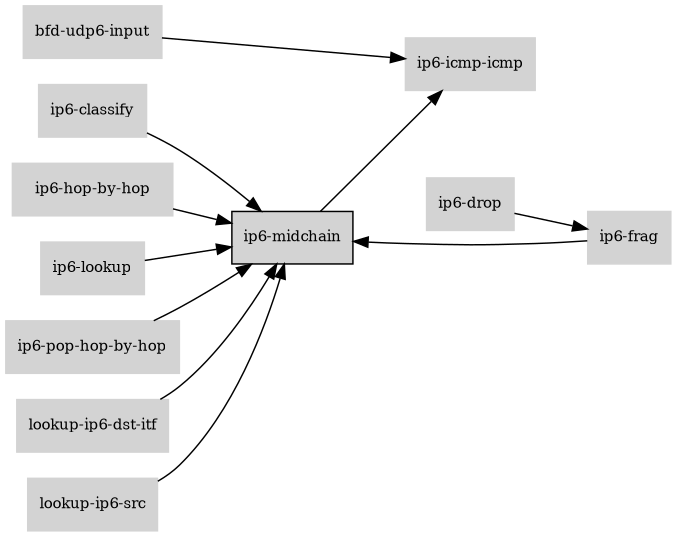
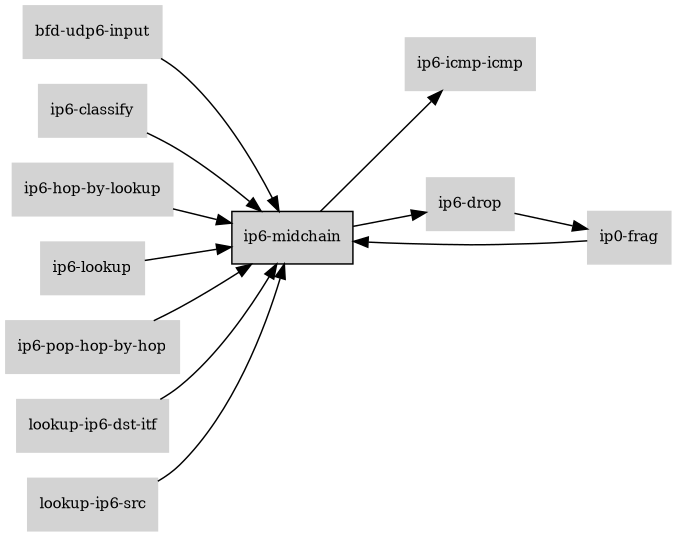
edge "bfd-udp6-input" -> "ip6-icmp-icmp": now "bfd-udp6-input" -> "ip6-midchain"
node "ip6-hop-by-hop": label "ip6-hop-by-hop" -> "ip6-hop-by-lookup"
edge "ip6-midchain" -> "ip6-drop": added
node "ip6-frag": label "ip6-frag" -> "ip0-frag"
